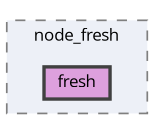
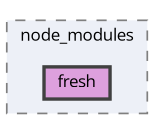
cluster "node_fresh": label "node_fresh" -> "node_modules"
